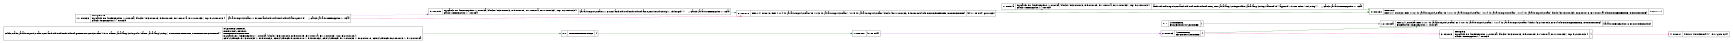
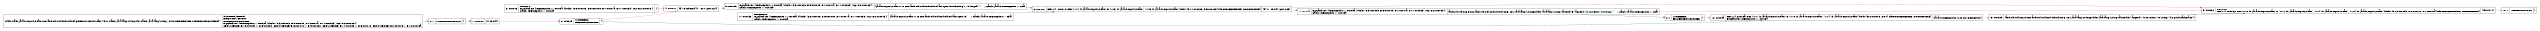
edge "7: 0x001a" -> "9: 0x0032": color darkgreen -> deeppink
node "10: ?": added
edge "6: 0x0018" -> "9: 0x0032": color darkgreen -> deeppink
edge "11: 0x0033" -> "5: 0x0009": now "4: 0x0007" -> "5: 0x0009"
edge "7: 0x001a" -> "8: ?": added
edge "11: 0x0033" -> "6: 0x0018": color deeppink -> darkgreen
node "13: 0x003b": added
node "8: ?": text "EXC_BOTTOM_SPLITTER" -> "EXC_ENTER_SPLITTER"
edge "2: 0x0003" -> "3: 0x0003": now "2: 0x0003" -> "4: 0x0007"
node "4: 0x0007": text "lreturn (r5.indexOf(47) != 0) goto L24l" -> "lif (r5.indexOf(47) != 0) goto L24l"
